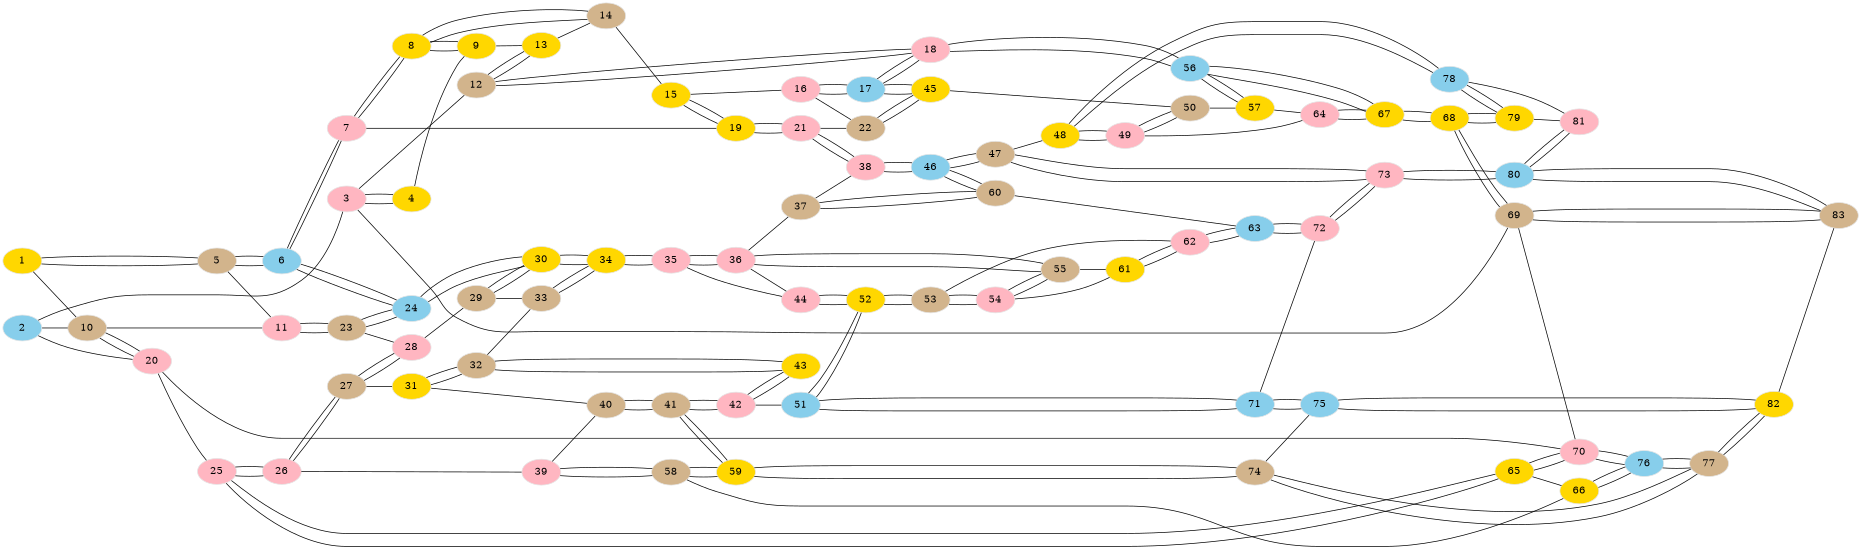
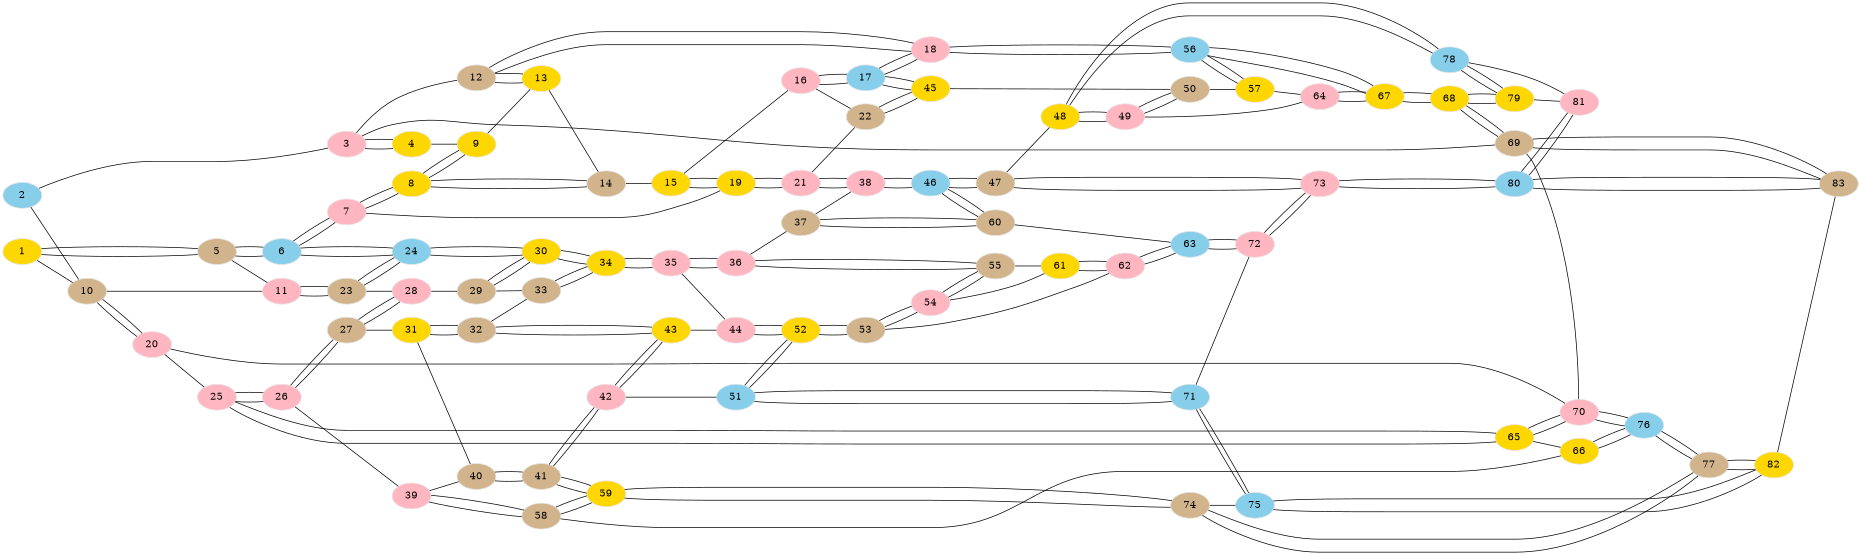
edge "36" -- "44": now "43" -- "44"
edge "2" -- "20": removed
